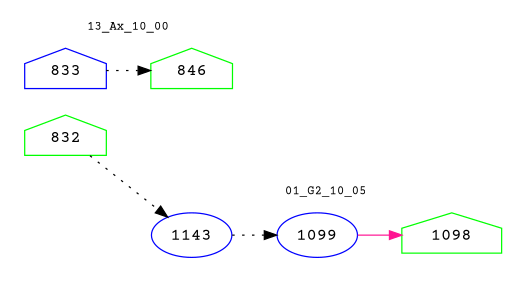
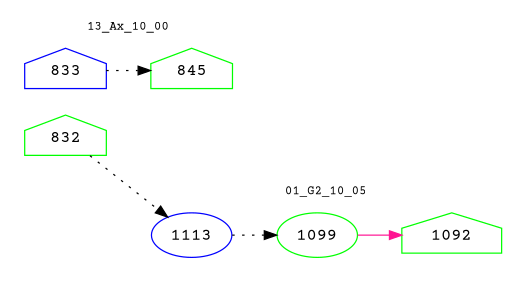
node "846": label "846" -> "845"
node "1143": label "1143" -> "1113"
node "1099": color blue -> green
node "1098": label "1098" -> "1092"
